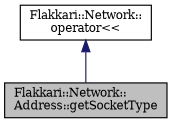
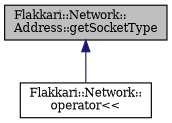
edge "Flakkari::Network:: Address::getSocketType" -> "Flakkari::Network:: operator<<": reversed
